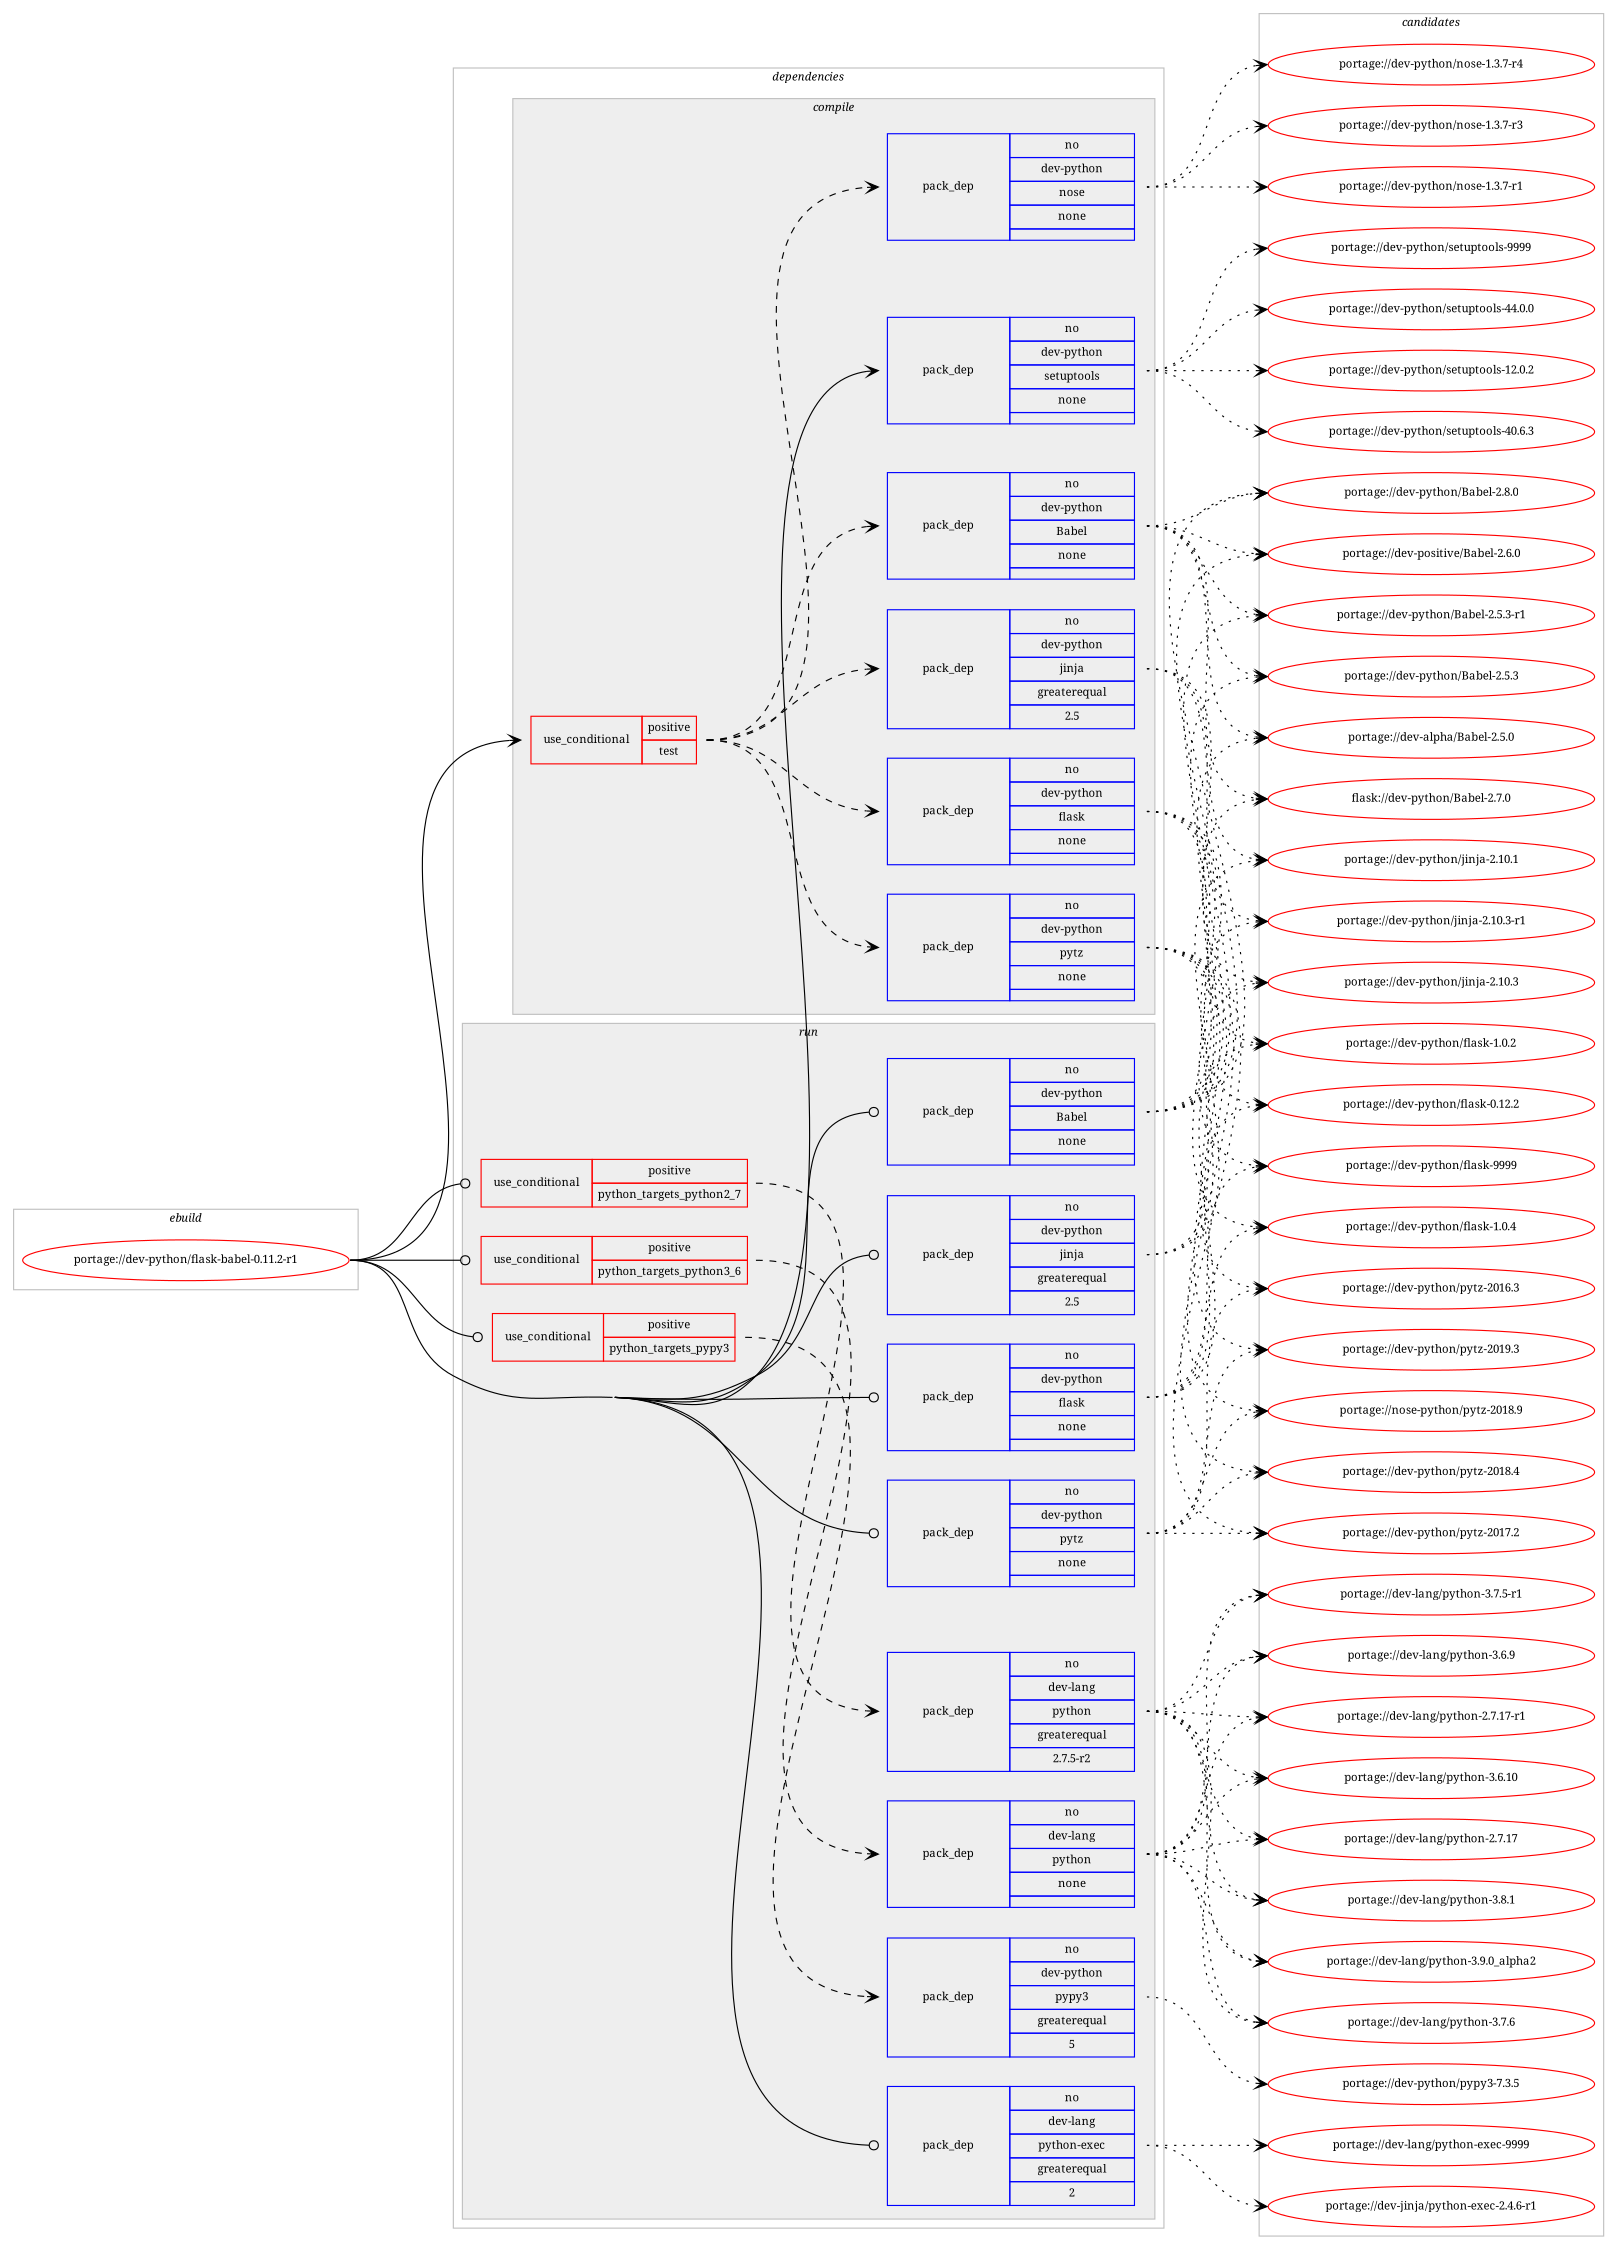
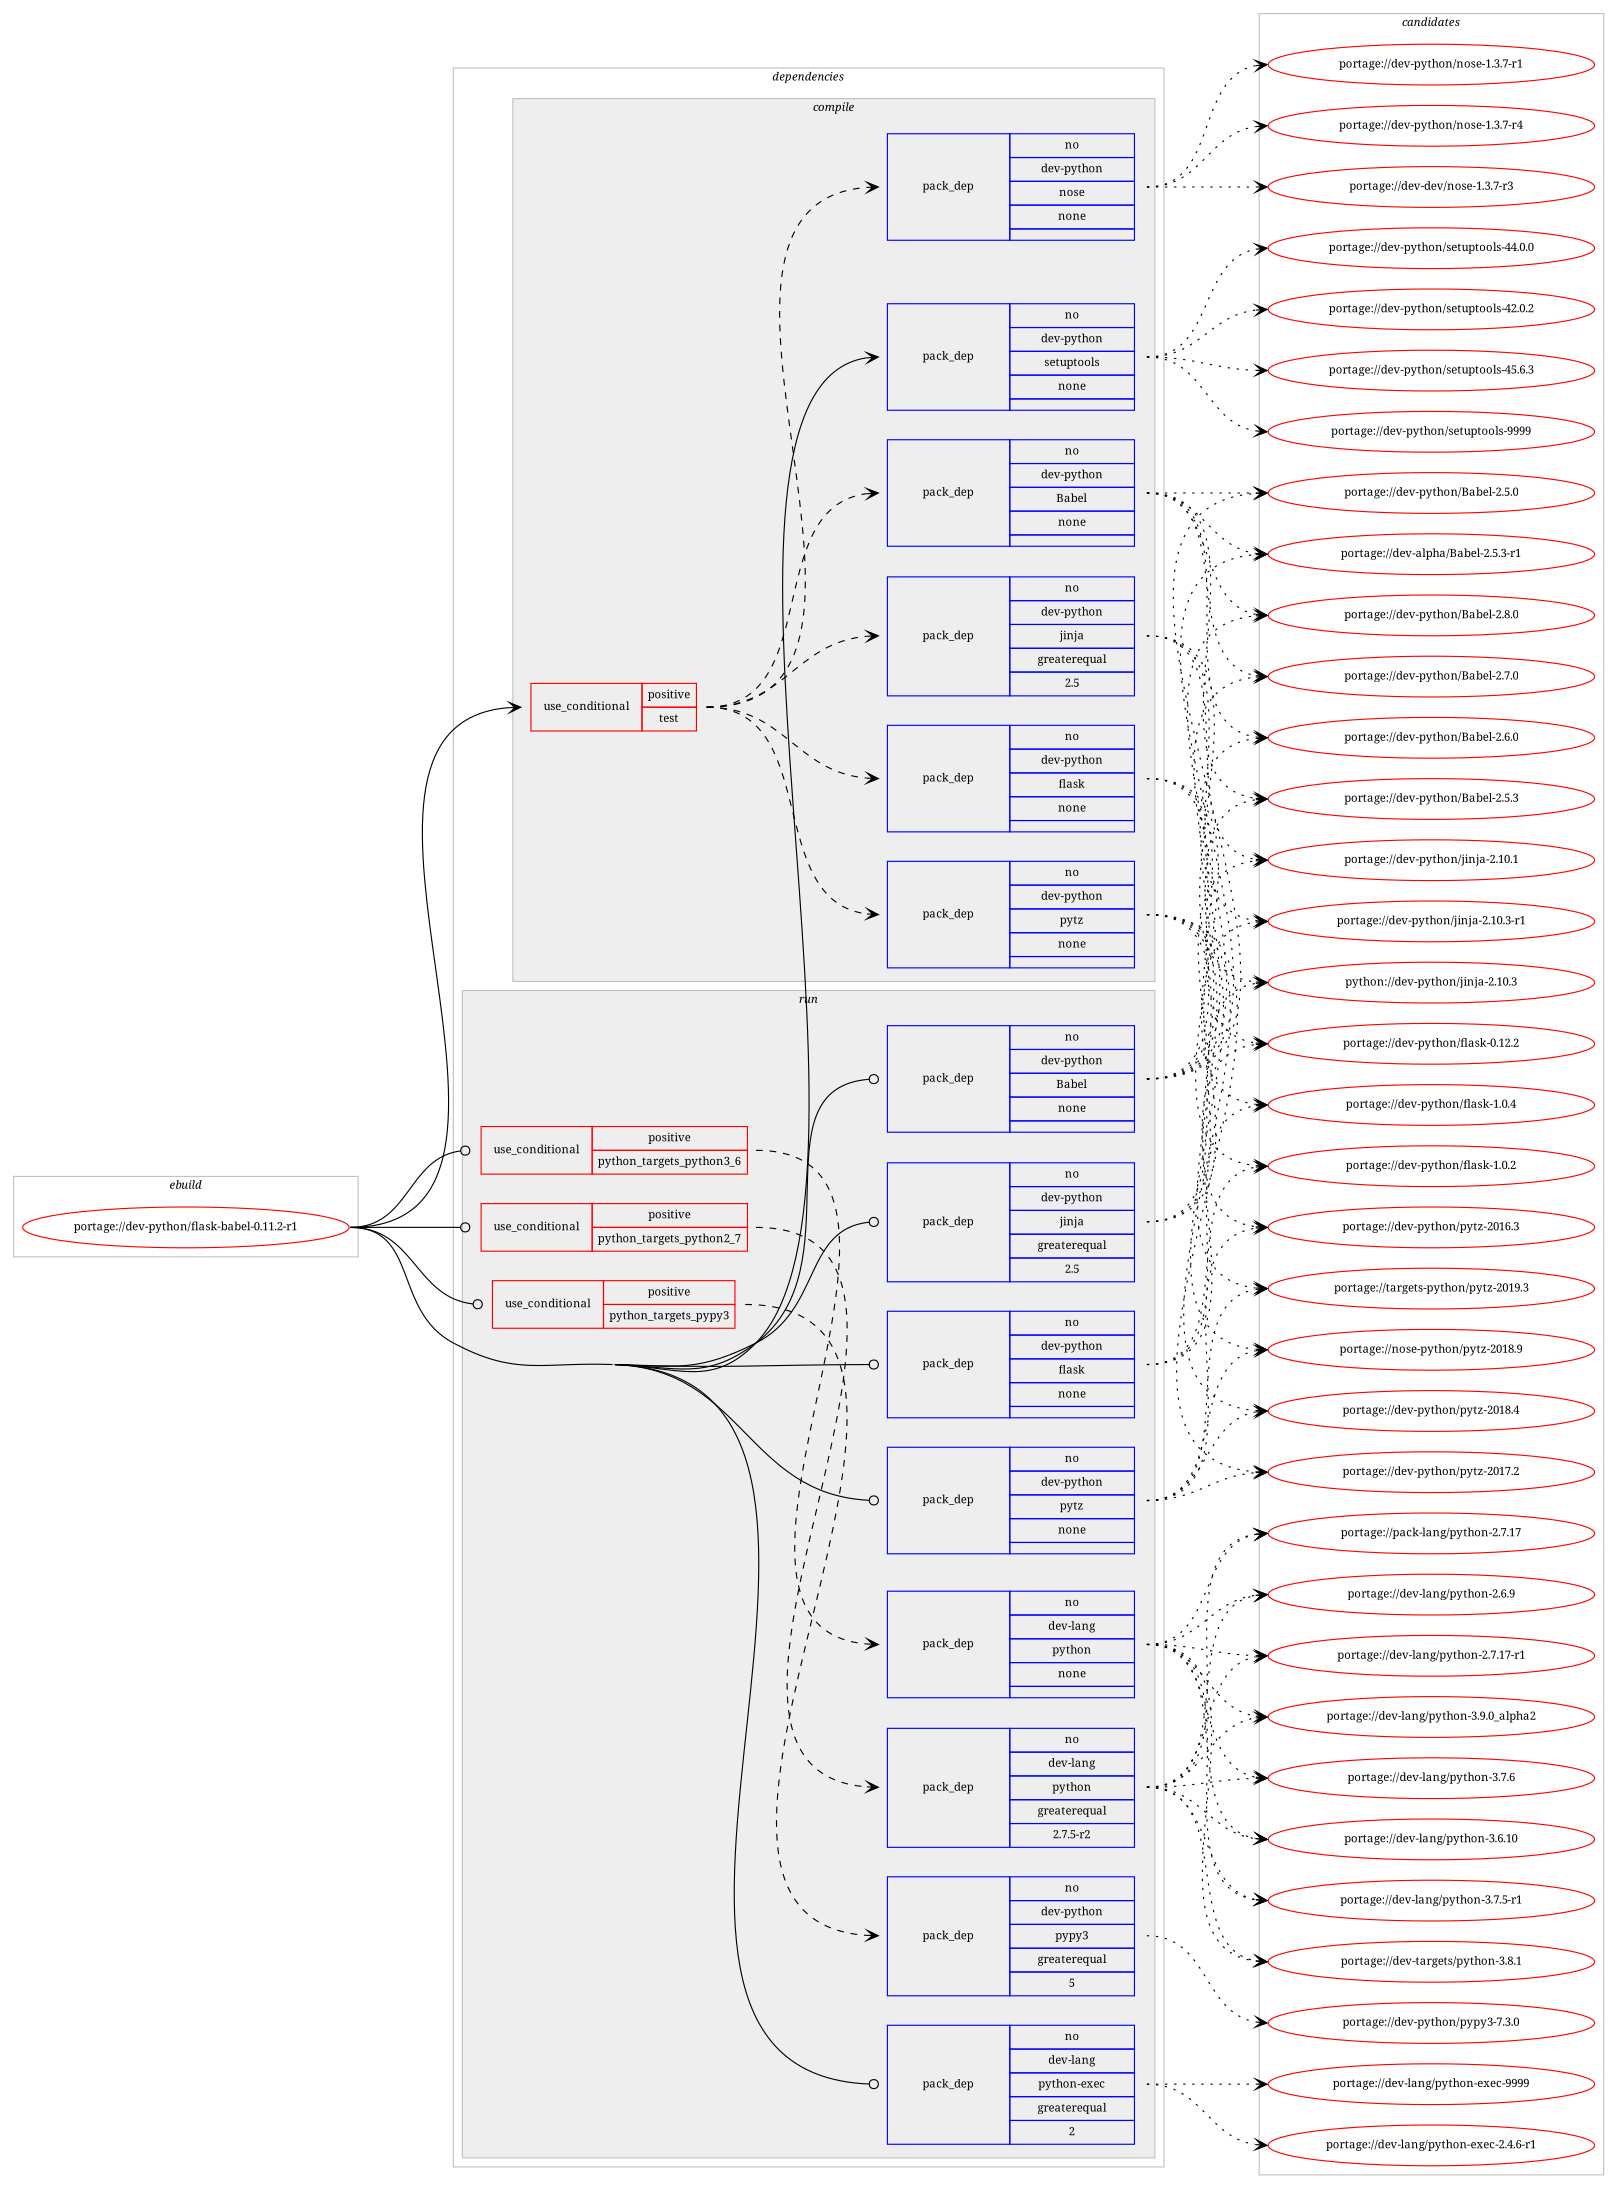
node "portage://dev-python/nose-1.3.7-r3": label "portage://dev-python/nose-1.3.7-r3" -> "portage://dev-dev/nose-1.3.7-r3"
node "portage://dev-python/setuptools-12.0.2": label "portage://dev-python/setuptools-12.0.2" -> "portage://dev-python/setuptools-42.0.2"
node "portage://dev-python/setuptools-40.6.3": label "portage://dev-python/setuptools-40.6.3" -> "portage://dev-python/setuptools-45.6.3"
node "portage://dev-positive/Babel-2.6.0": label "portage://dev-positive/Babel-2.6.0" -> "portage://dev-python/Babel-2.6.0"
node "portage://dev-python/Babel-2.5.3-r1": label "portage://dev-python/Babel-2.5.3-r1" -> "portage://dev-alpha/Babel-2.5.3-r1"
node "portage://dev-alpha/Babel-2.5.0": label "portage://dev-alpha/Babel-2.5.0" -> "portage://dev-python/Babel-2.5.0"
node "flask://dev-python/Babel-2.7.0": label "flask://dev-python/Babel-2.7.0" -> "portage://dev-python/Babel-2.7.0"
node "portage://dev-python/jinja-2.10.3": label "portage://dev-python/jinja-2.10.3" -> "python://dev-python/jinja-2.10.3"
node "portage://dev-python/flask-9999": removed
node "portage://dev-python/pytz-2019.3": label "portage://dev-python/pytz-2019.3" -> "portage://targets-python/pytz-2019.3"
node "portage://dev-lang/python-3.6.9": label "portage://dev-lang/python-3.6.9" -> "portage://dev-lang/python-2.6.9"
node "portage://dev-lang/python-2.7.17": label "portage://dev-lang/python-2.7.17" -> "portage://pack-lang/python-2.7.17"
node "portage://dev-lang/python-3.8.1": label "portage://dev-lang/python-3.8.1" -> "portage://dev-targets/python-3.8.1"
node "portage://dev-python/pypy3-7.3.5": label "portage://dev-python/pypy3-7.3.5" -> "portage://dev-python/pypy3-7.3.0"
node "portage://dev-jinja/python-exec-2.4.6-r1": label "portage://dev-jinja/python-exec-2.4.6-r1" -> "portage://dev-lang/python-exec-2.4.6-r1"
